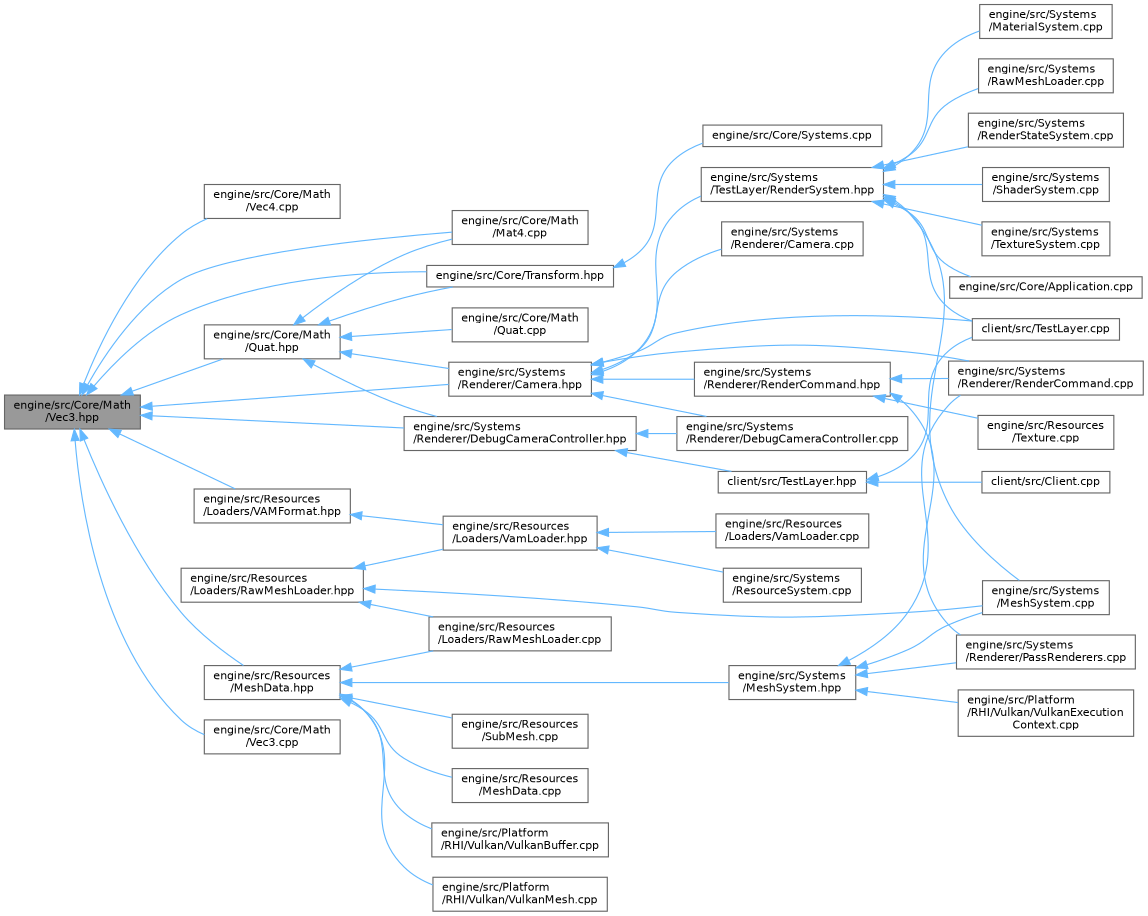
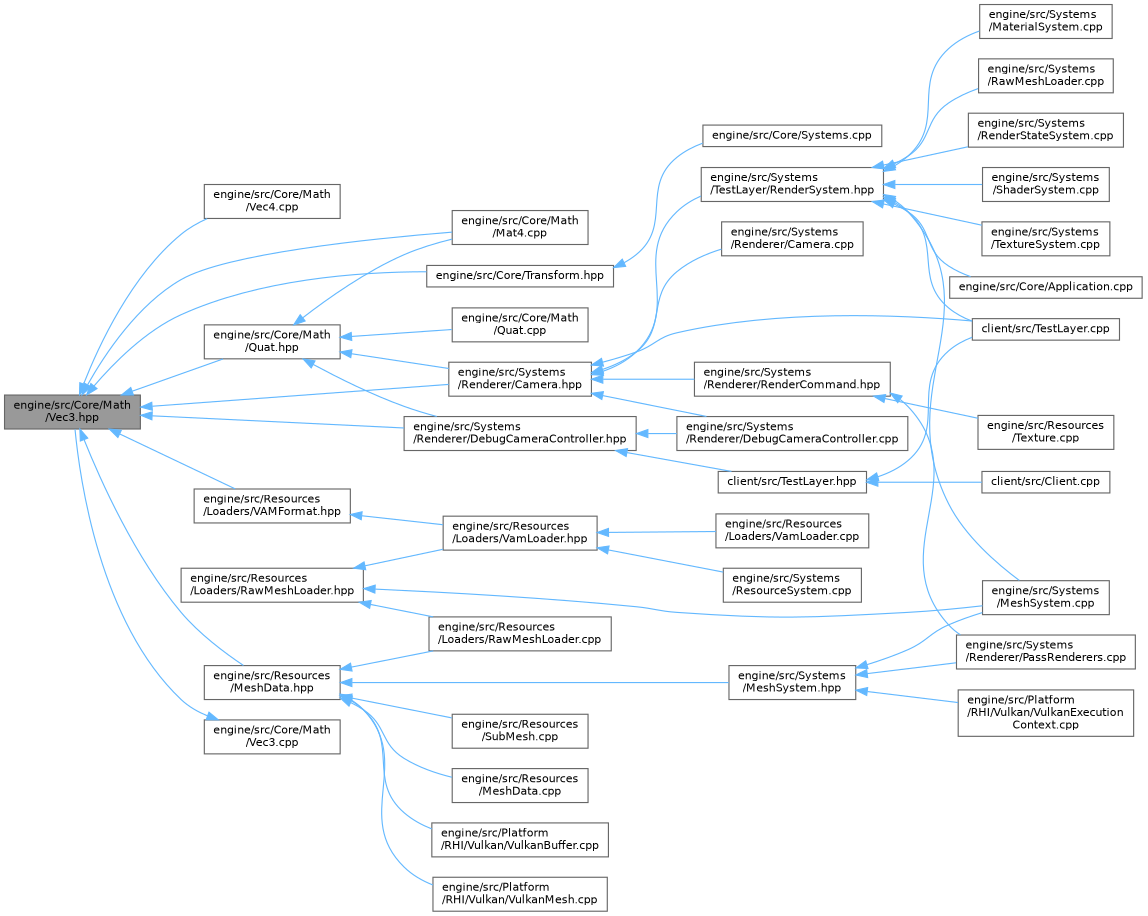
edge "engine/src/Core/Transform.hpp" -> "engine/src/Core/Math /Quat.hpp": removed
node "engine/src/Systems /Renderer/RenderCommand.cpp": removed
edge "engine/src/Core/Math /Vec3.cpp" -> "engine/src/Core/Math /Vec3.hpp": reversed
